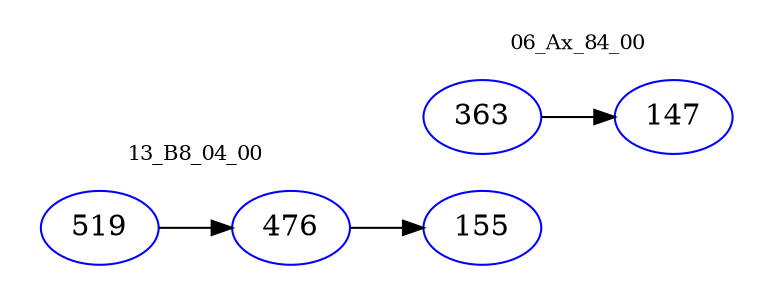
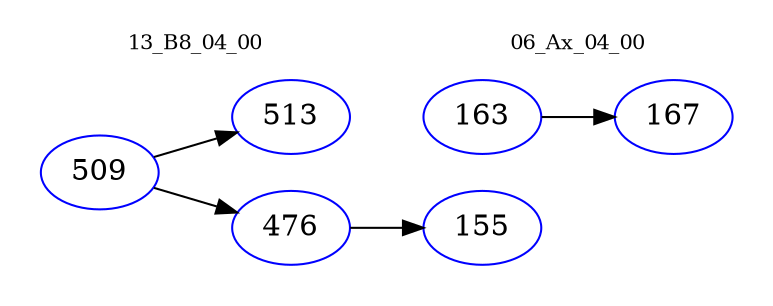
cluster "06_Ax_84_00": label "06_Ax_84_00" -> "06_Ax_04_00"
node "513": added
node "363": label "363" -> "163"
node "147": label "147" -> "167"
node "519": label "519" -> "509"
